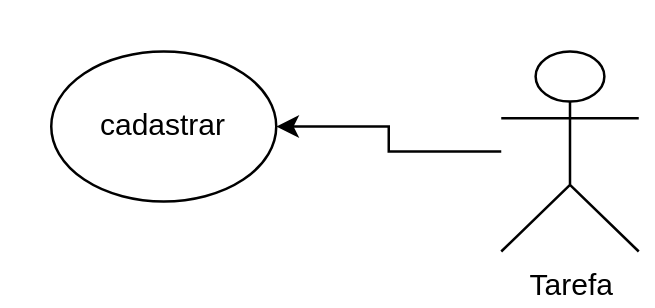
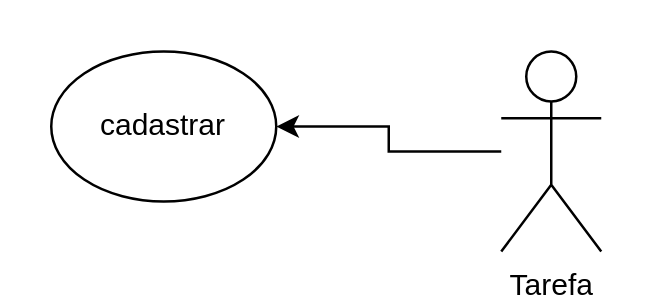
node "Tarefa": size 138x200 -> 100x200
